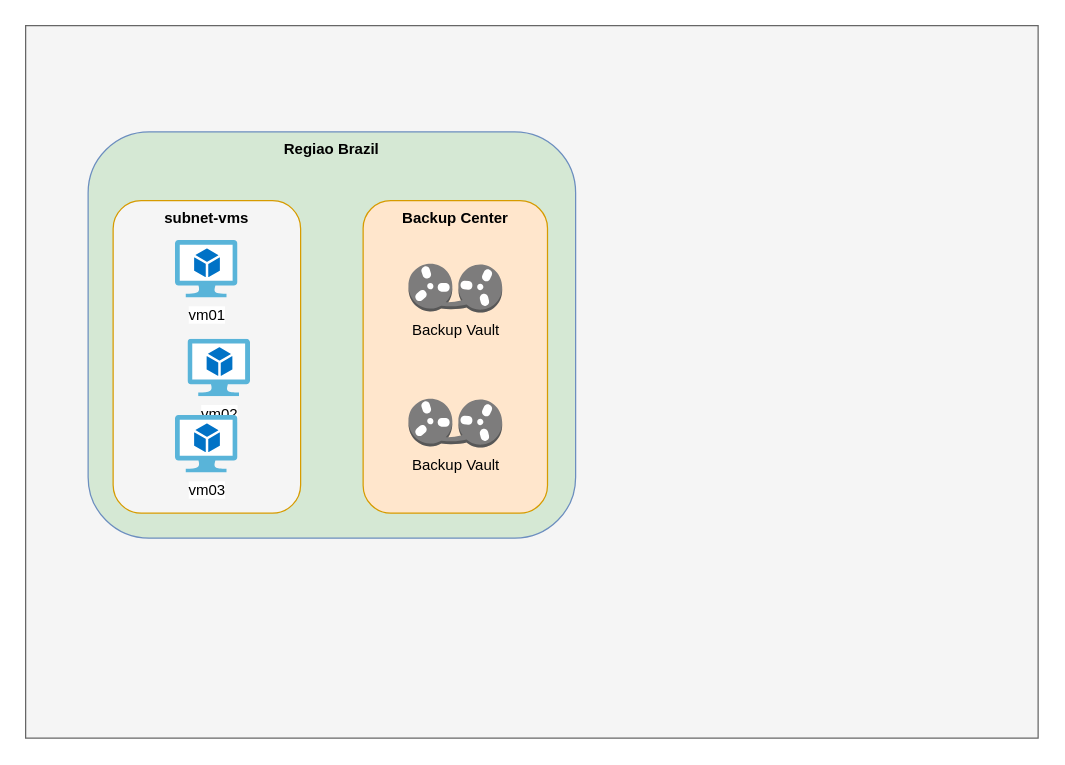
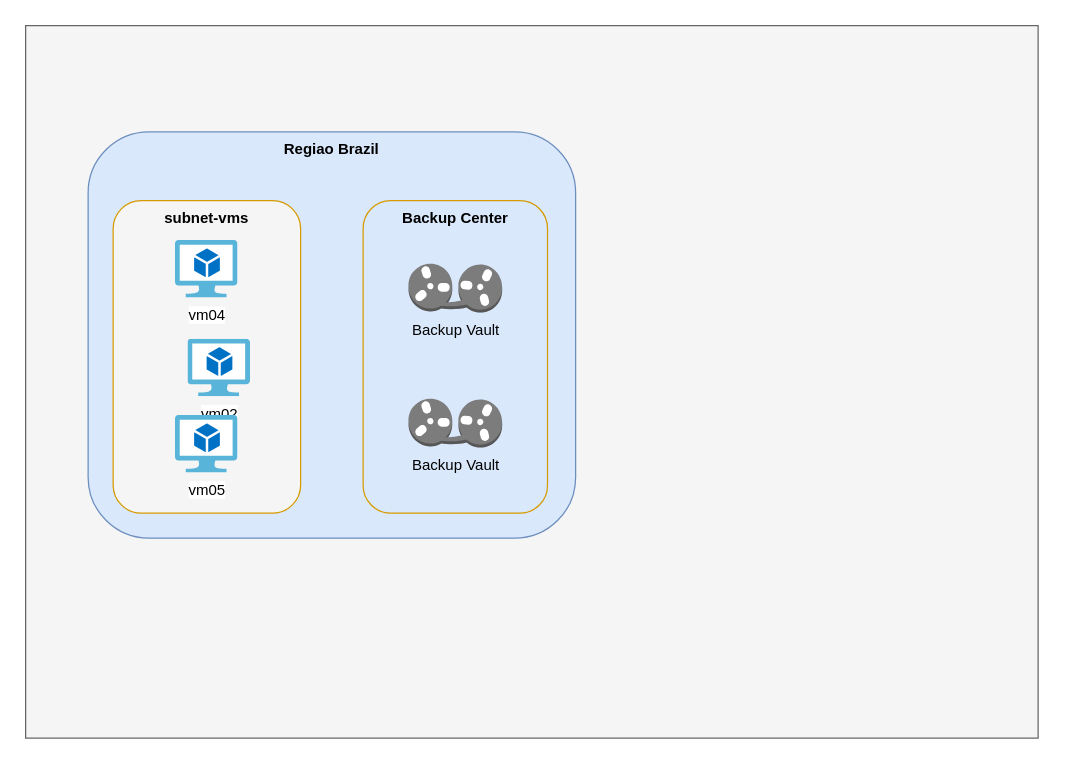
node "vm01": label "vm01" -> "vm04"
node "Regiao Brazil": fillcolor #d5e8d4 -> #dae8fc
node "Backup Center": fillcolor #ffe6cc -> #dae8fc
node "vm03": label "vm03" -> "vm05"
